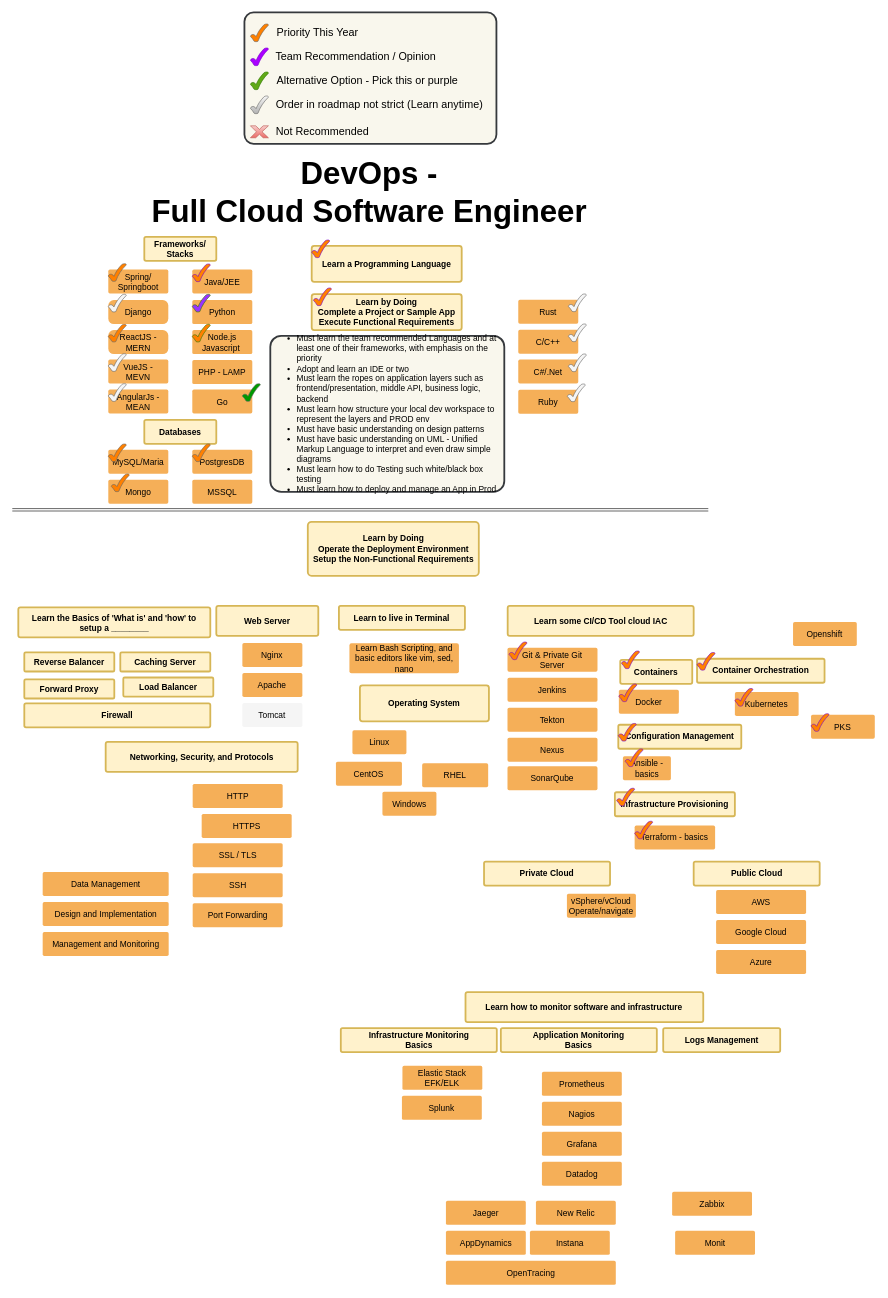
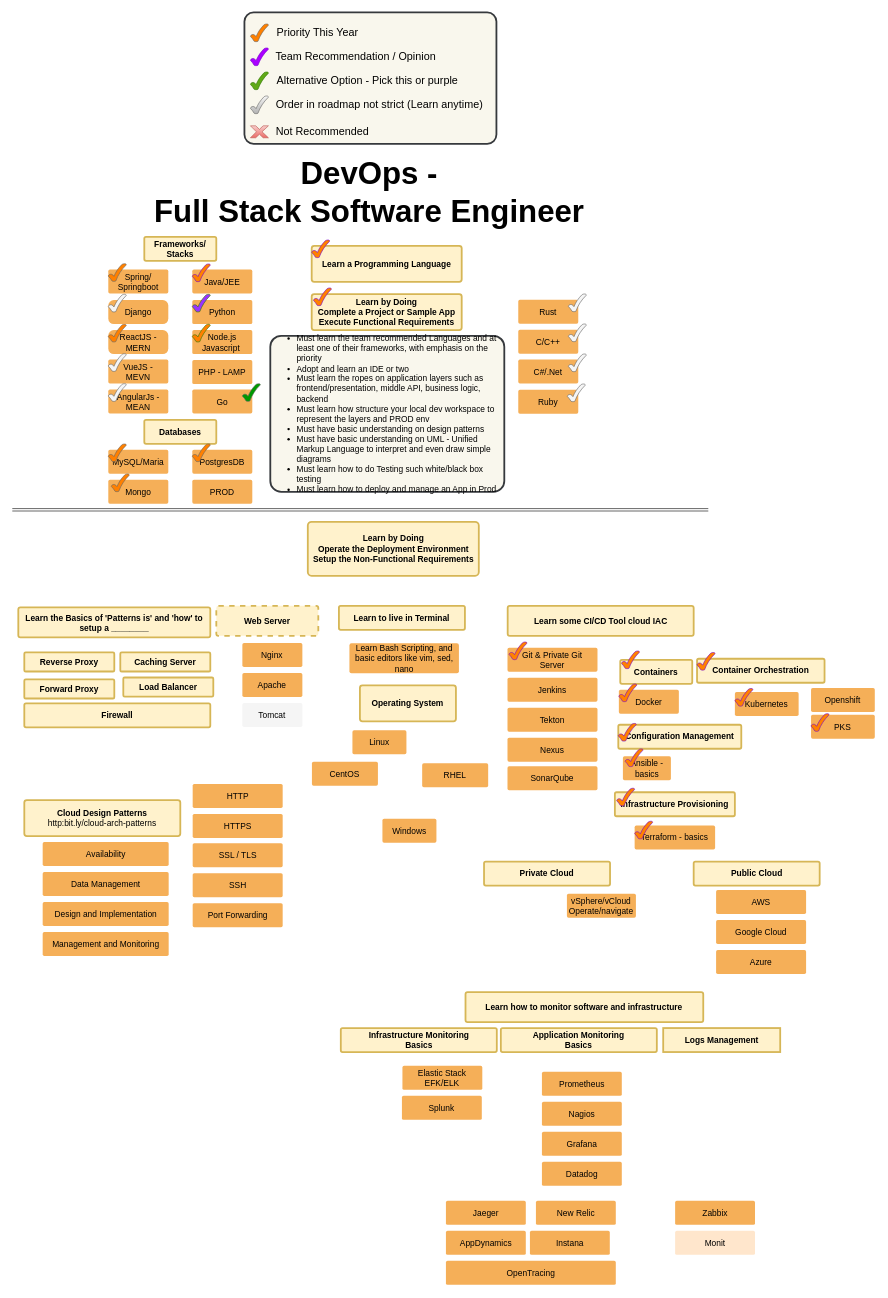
node "DevOps - Full Cloud Software Engineer": label "DevOps - Full Cloud Software Engineer" -> "DevOps - Full Stack Software Engineer"
node "MSSQL": label "MSSQL" -> "PROD"
node "Web Server": style solid -> dashed
node "Learn the Basics of 'What is' and 'how' to setup a ________": label "Learn the Basics of 'What is' and 'how' to setup a ________" -> "Learn the Basics of 'Patterns is' and 'how' to setup a ________"
node "Openshift": moved (825, 634) -> (843, 700)
node "Reverse Balancer": label "Reverse Balancer" -> "Reverse Proxy"
node "Operating System": size 129x36 -> 96x36
node "Networking, Security, and Protocols": removed
node "CentOS": moved (369, 774) -> (345, 774)
node "Windows": moved (409, 804) -> (409, 831)
node "Cloud Design Patterns http:bit.ly/cloud-arch-patterns": added
node "HTTPS": moved (247, 826) -> (238, 826)
node "Availability": added
node "Logs Management": shape rounded rectangle -> rectangle
node "Zabbix": moved (712, 1204) -> (715, 1213)
node "Monit": fillcolor #f5af58 -> #ffe6cc
